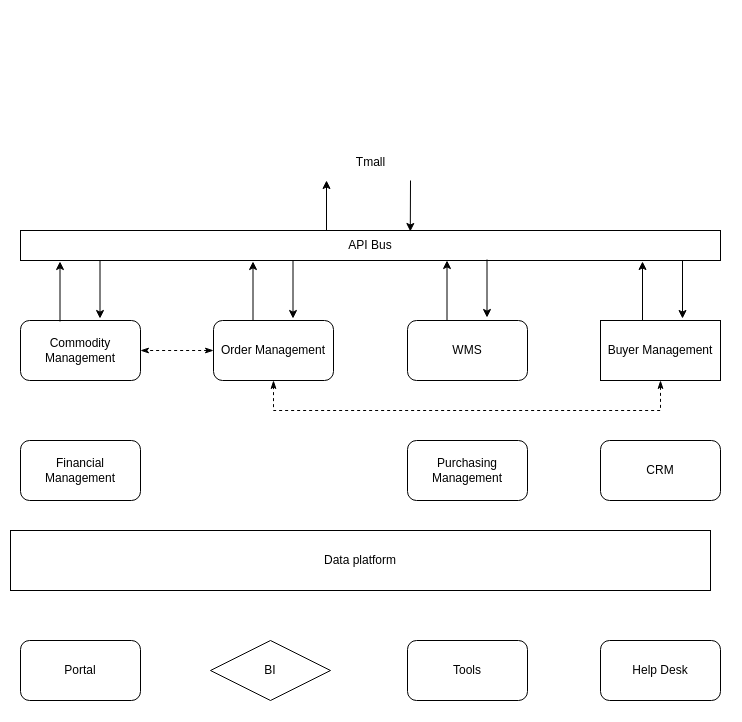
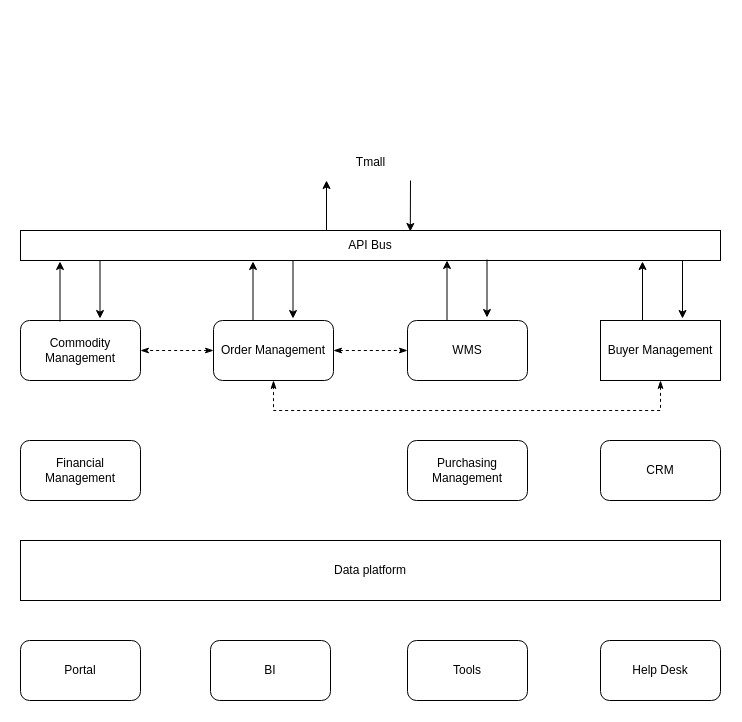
edge "Order Management" -- "WMS": added
node "Data platform": moved (361, 561) -> (371, 571)
node "BI": shape diamond -> rounded rectangle
